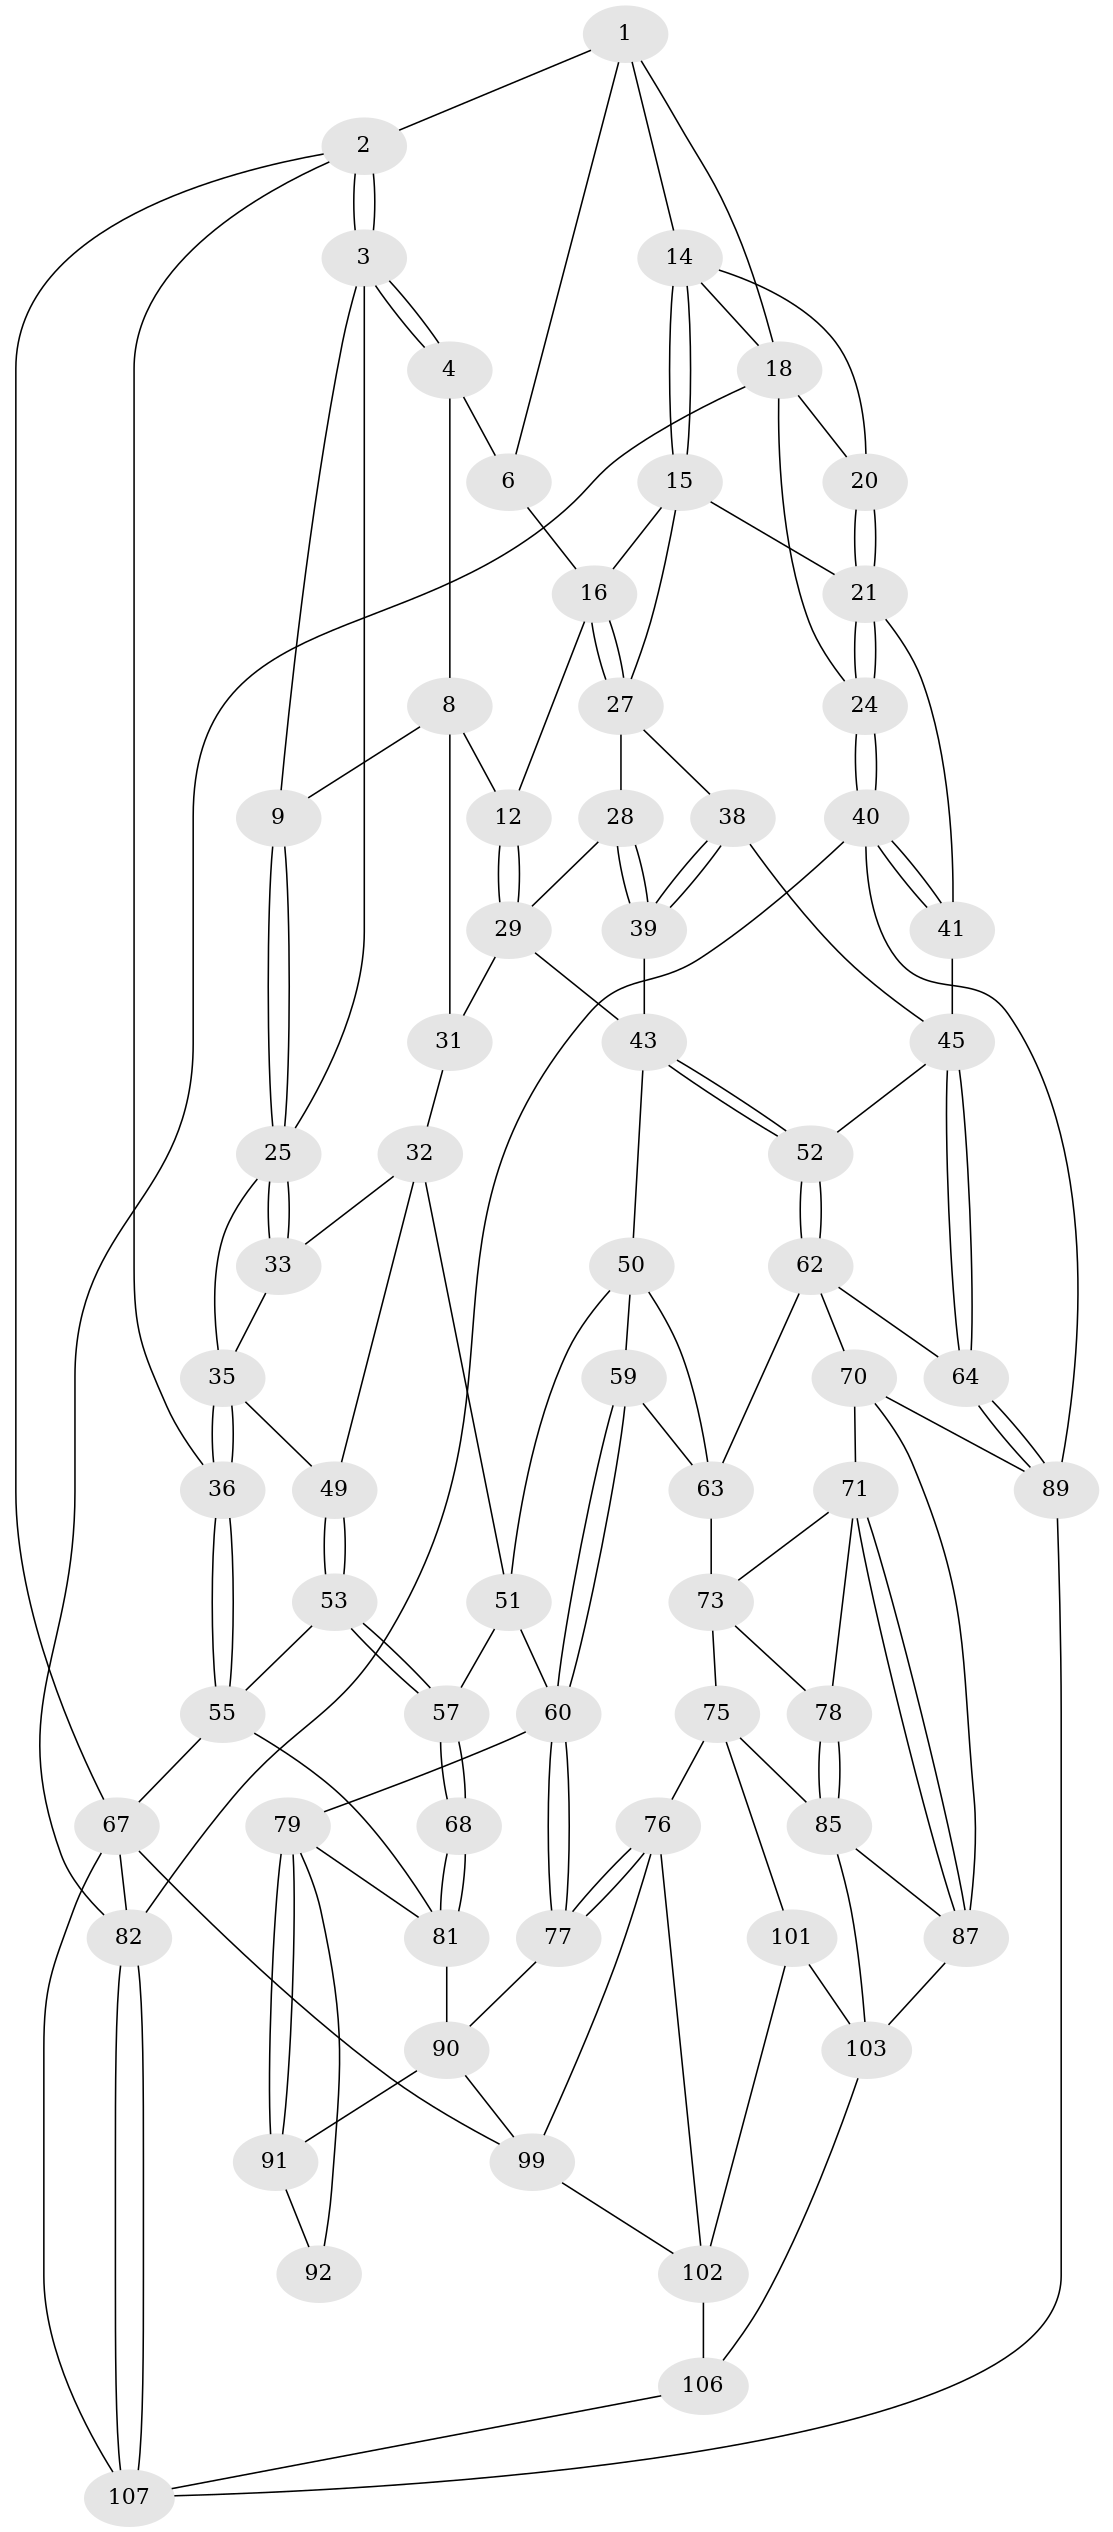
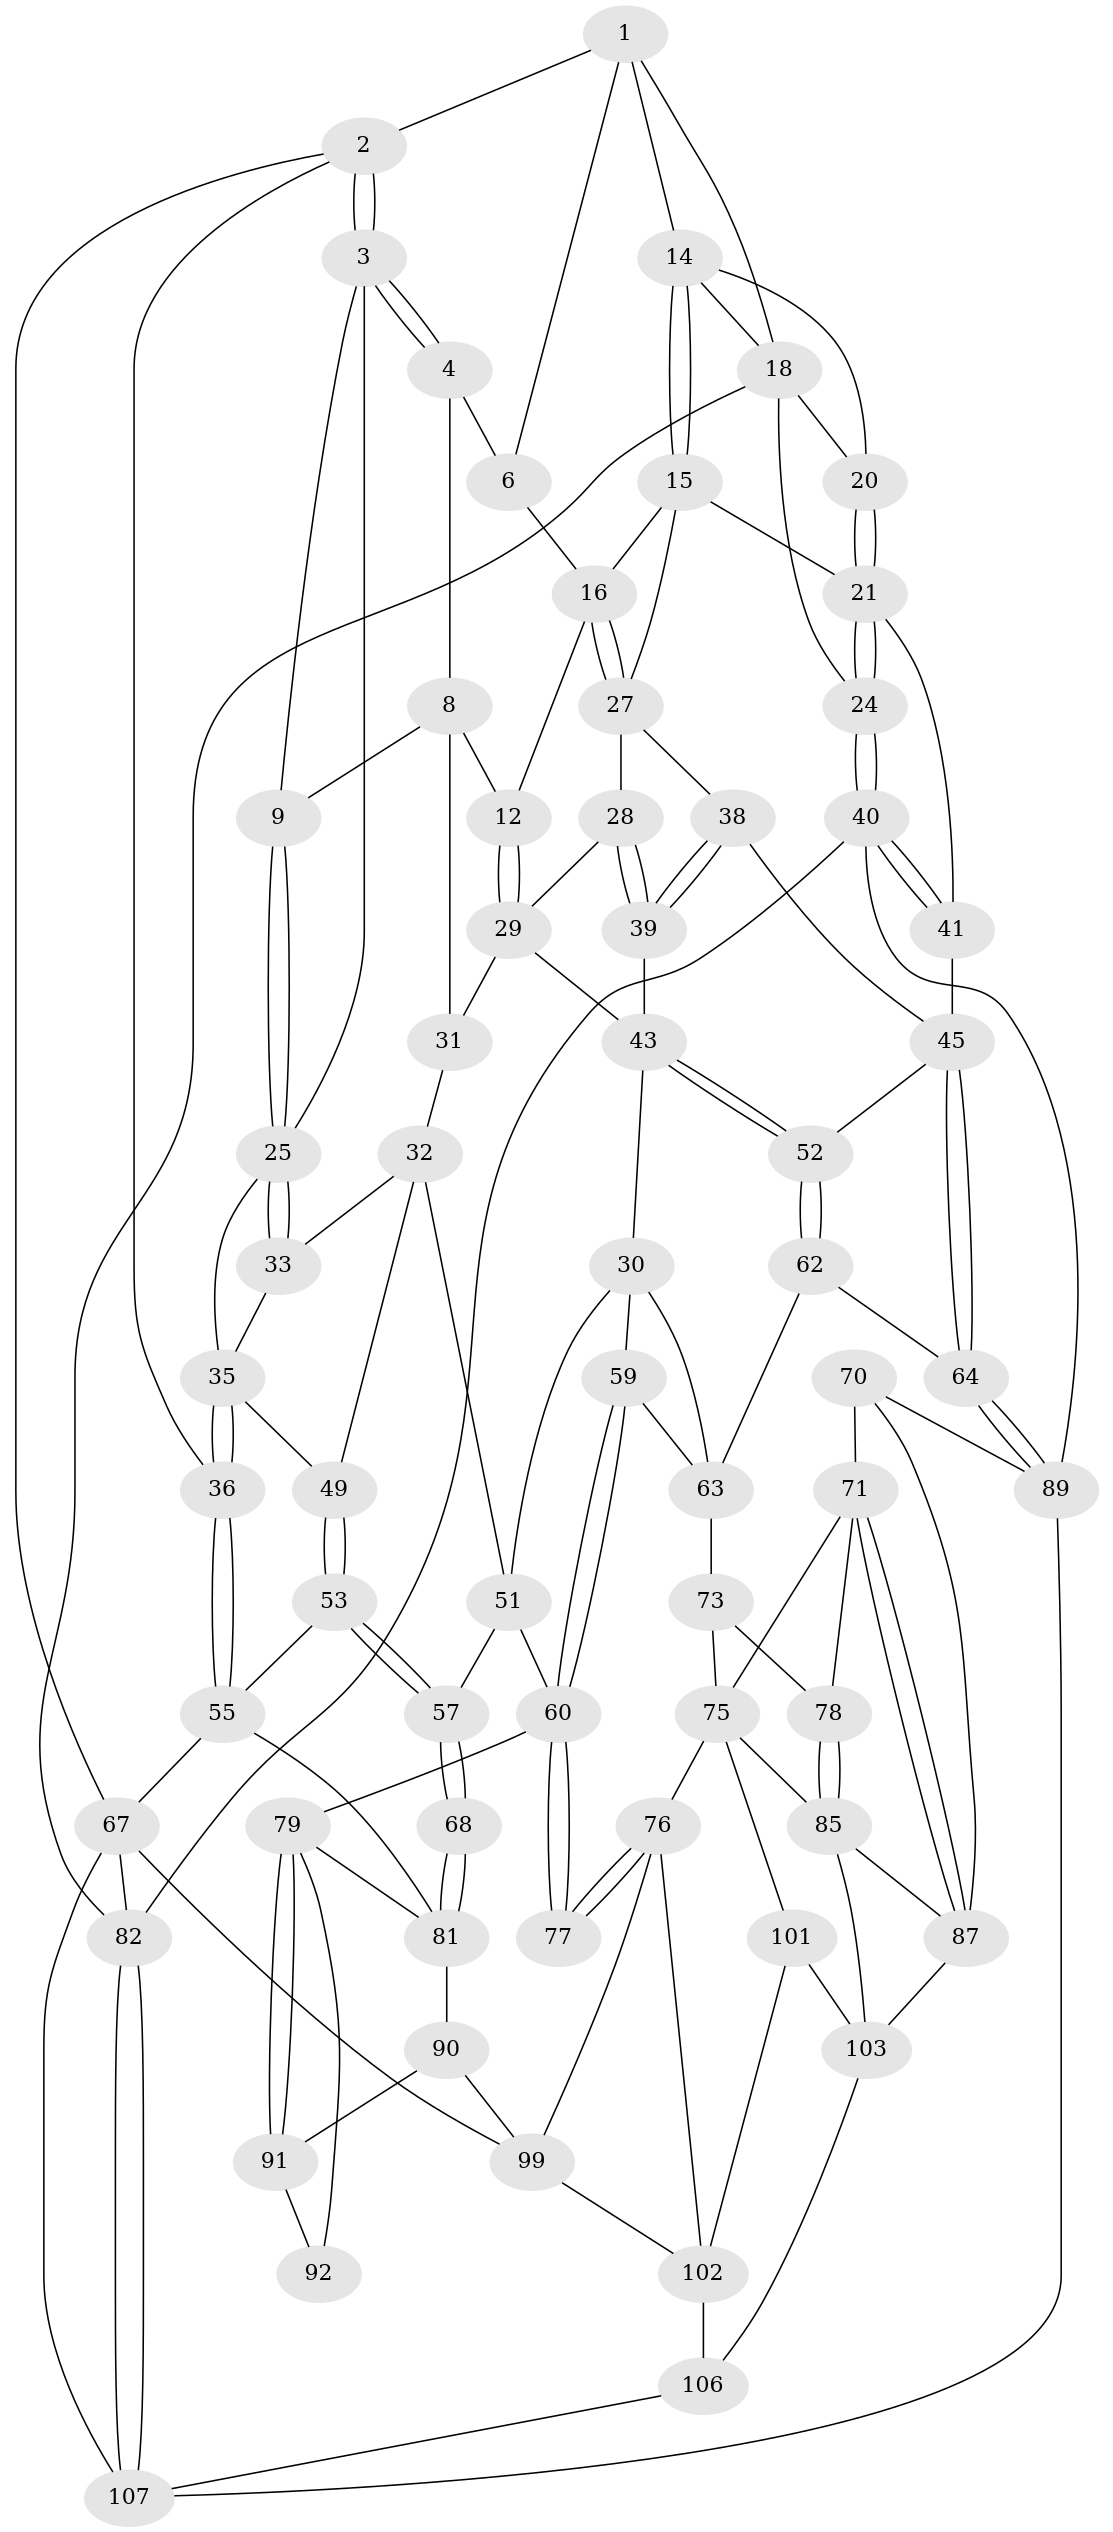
node "50": label "50" -> "30"
edge "62" -- "70": removed
edge "71" -- "73": now "71" -- "75"
edge "77" -- "90": removed
